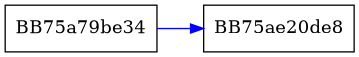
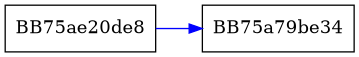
edge "BB75a79be34" -> "BB75ae20de8": reversed
